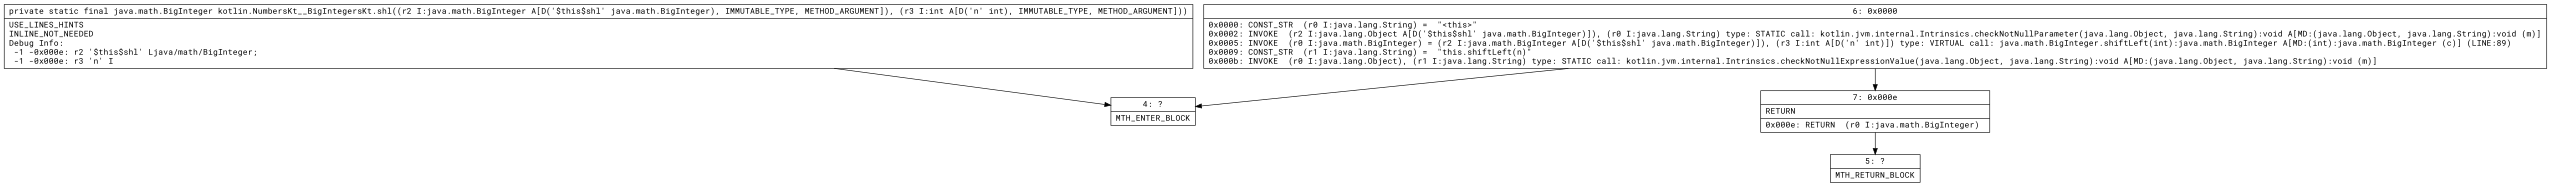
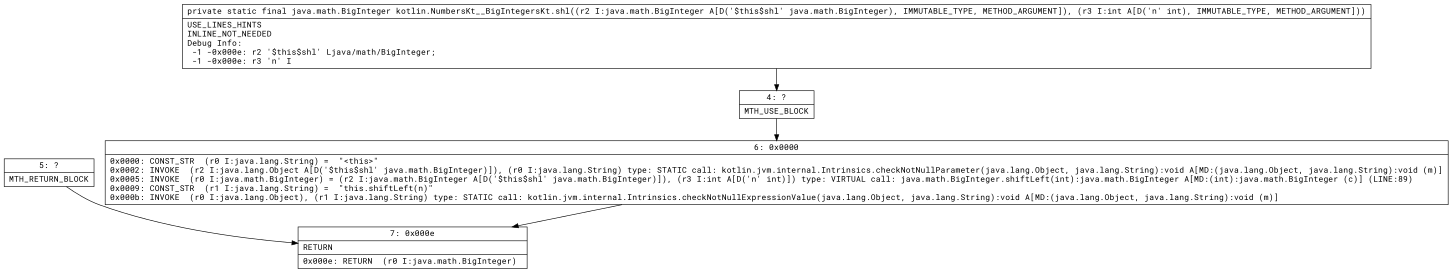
edge "6: 0x0000" -> "4: ?": reversed
node "4: ?": text "MTH_ENTER_BLOCK" -> "MTH_USE_BLOCK"
edge "7: 0x000e" -> "5: ?": reversed
